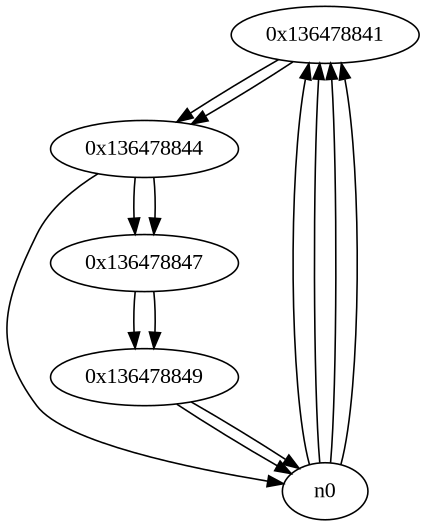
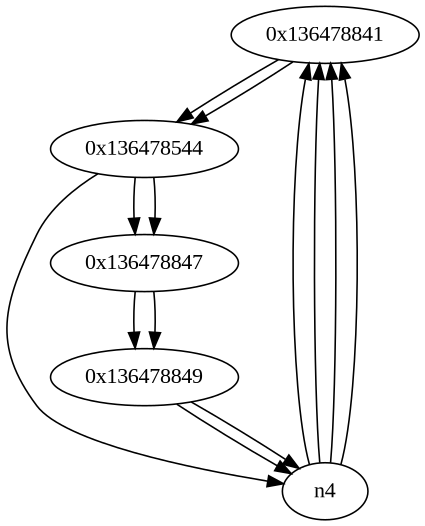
node "0x136478844": label "0x136478844" -> "0x136478544"
node "n0": label "n0" -> "n4"
